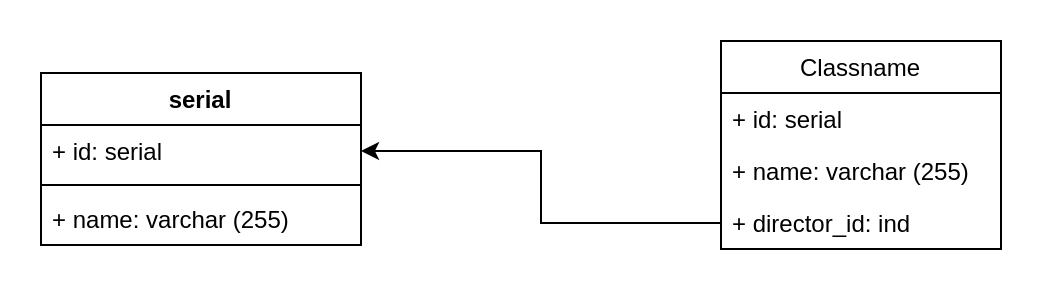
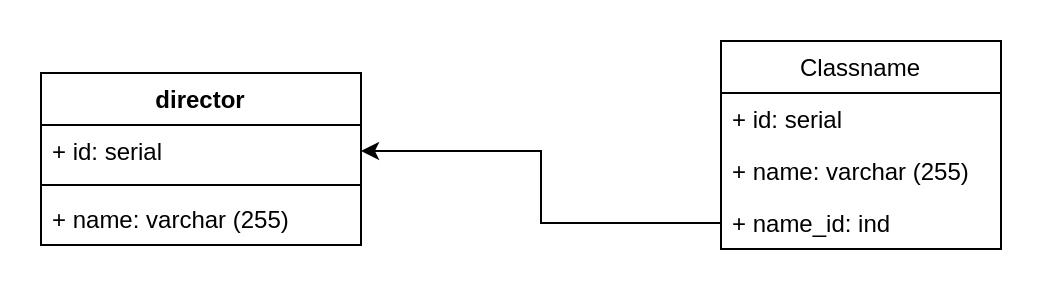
node "serial": label "serial" -> "director"
node "+ director_id: ind": label "+ director_id: ind" -> "+ name_id: ind"
